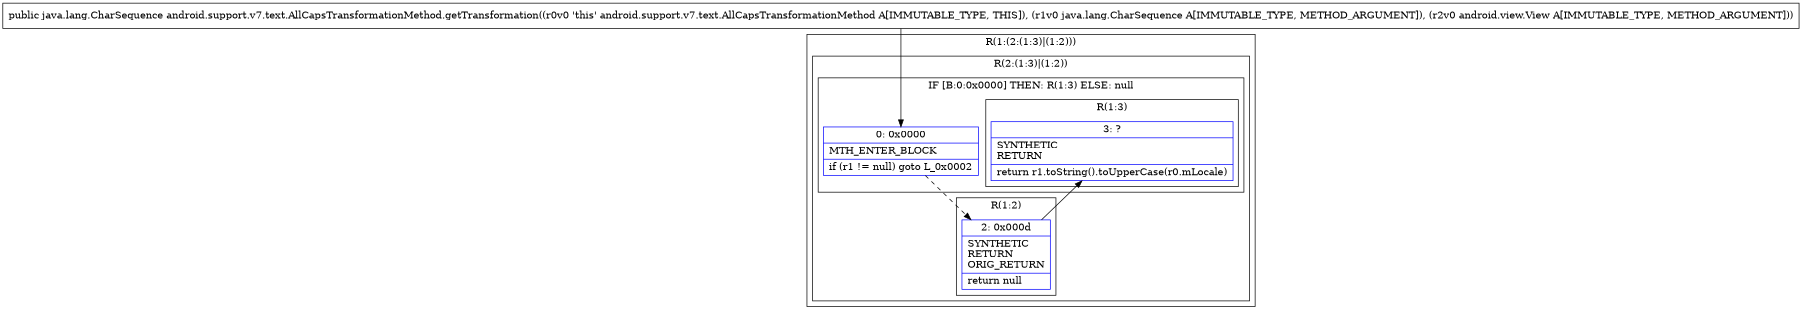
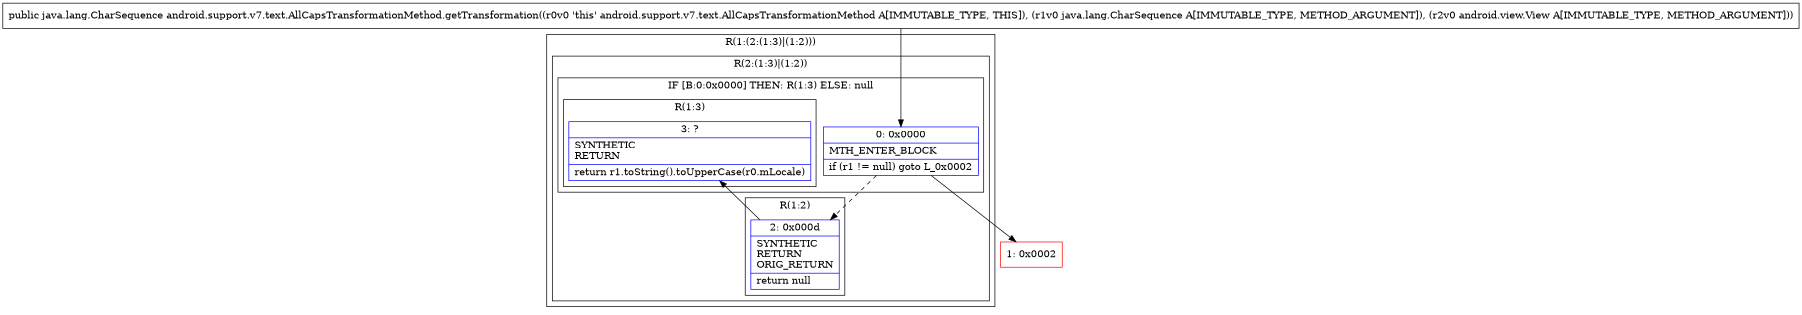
node "1: 0x0002": added
